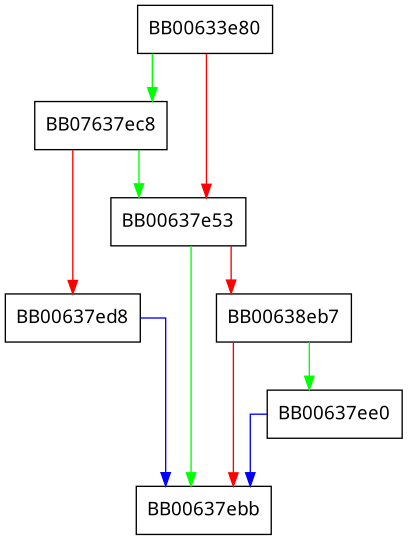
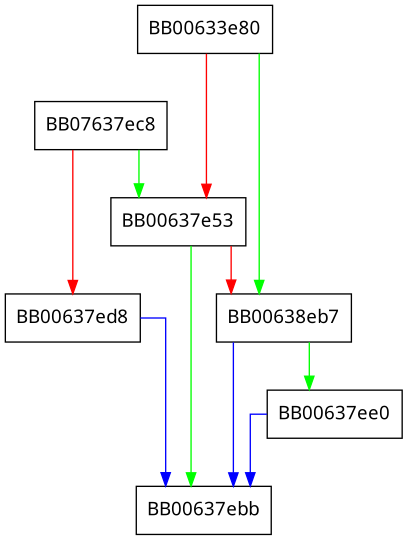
edge "BB00633e80" -> "BB07637ec8": now "BB00633e80" -> "BB00638eb7"
edge "BB00638eb7" -> "BB00637ebb": color red -> blue
